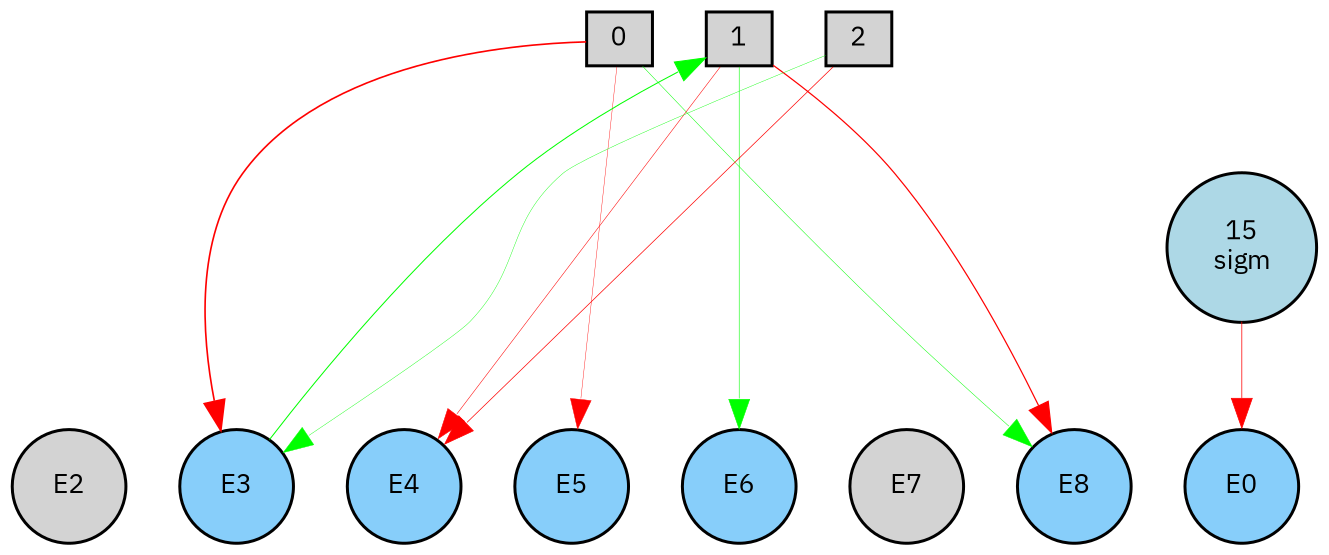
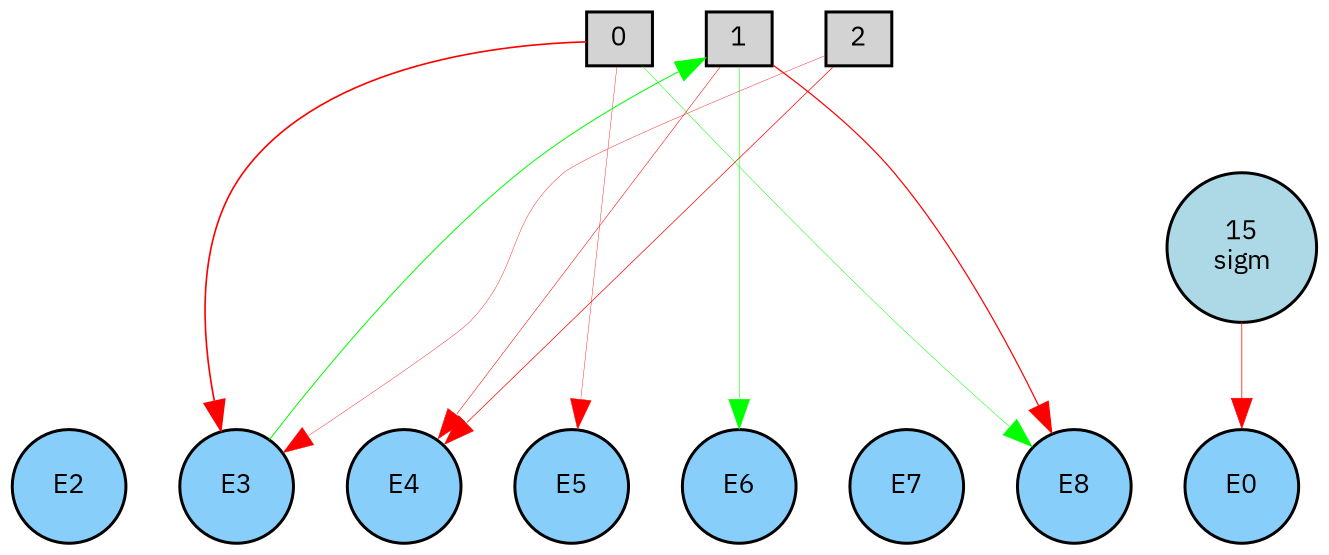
edge "2" -> "E3": color green -> red
node "E2": fillcolor lightgray -> lightskyblue
node "E7": fillcolor lightgray -> lightskyblue
